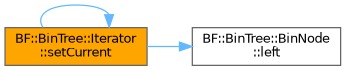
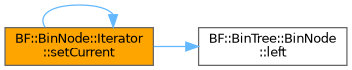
node "BF::BinTree::Iterator ::setCurrent": label "BF::BinTree::Iterator ::setCurrent" -> "BF::BinNode::Iterator ::setCurrent"
